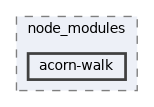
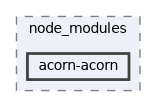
node "acorn-walk": label "acorn-walk" -> "acorn-acorn"
